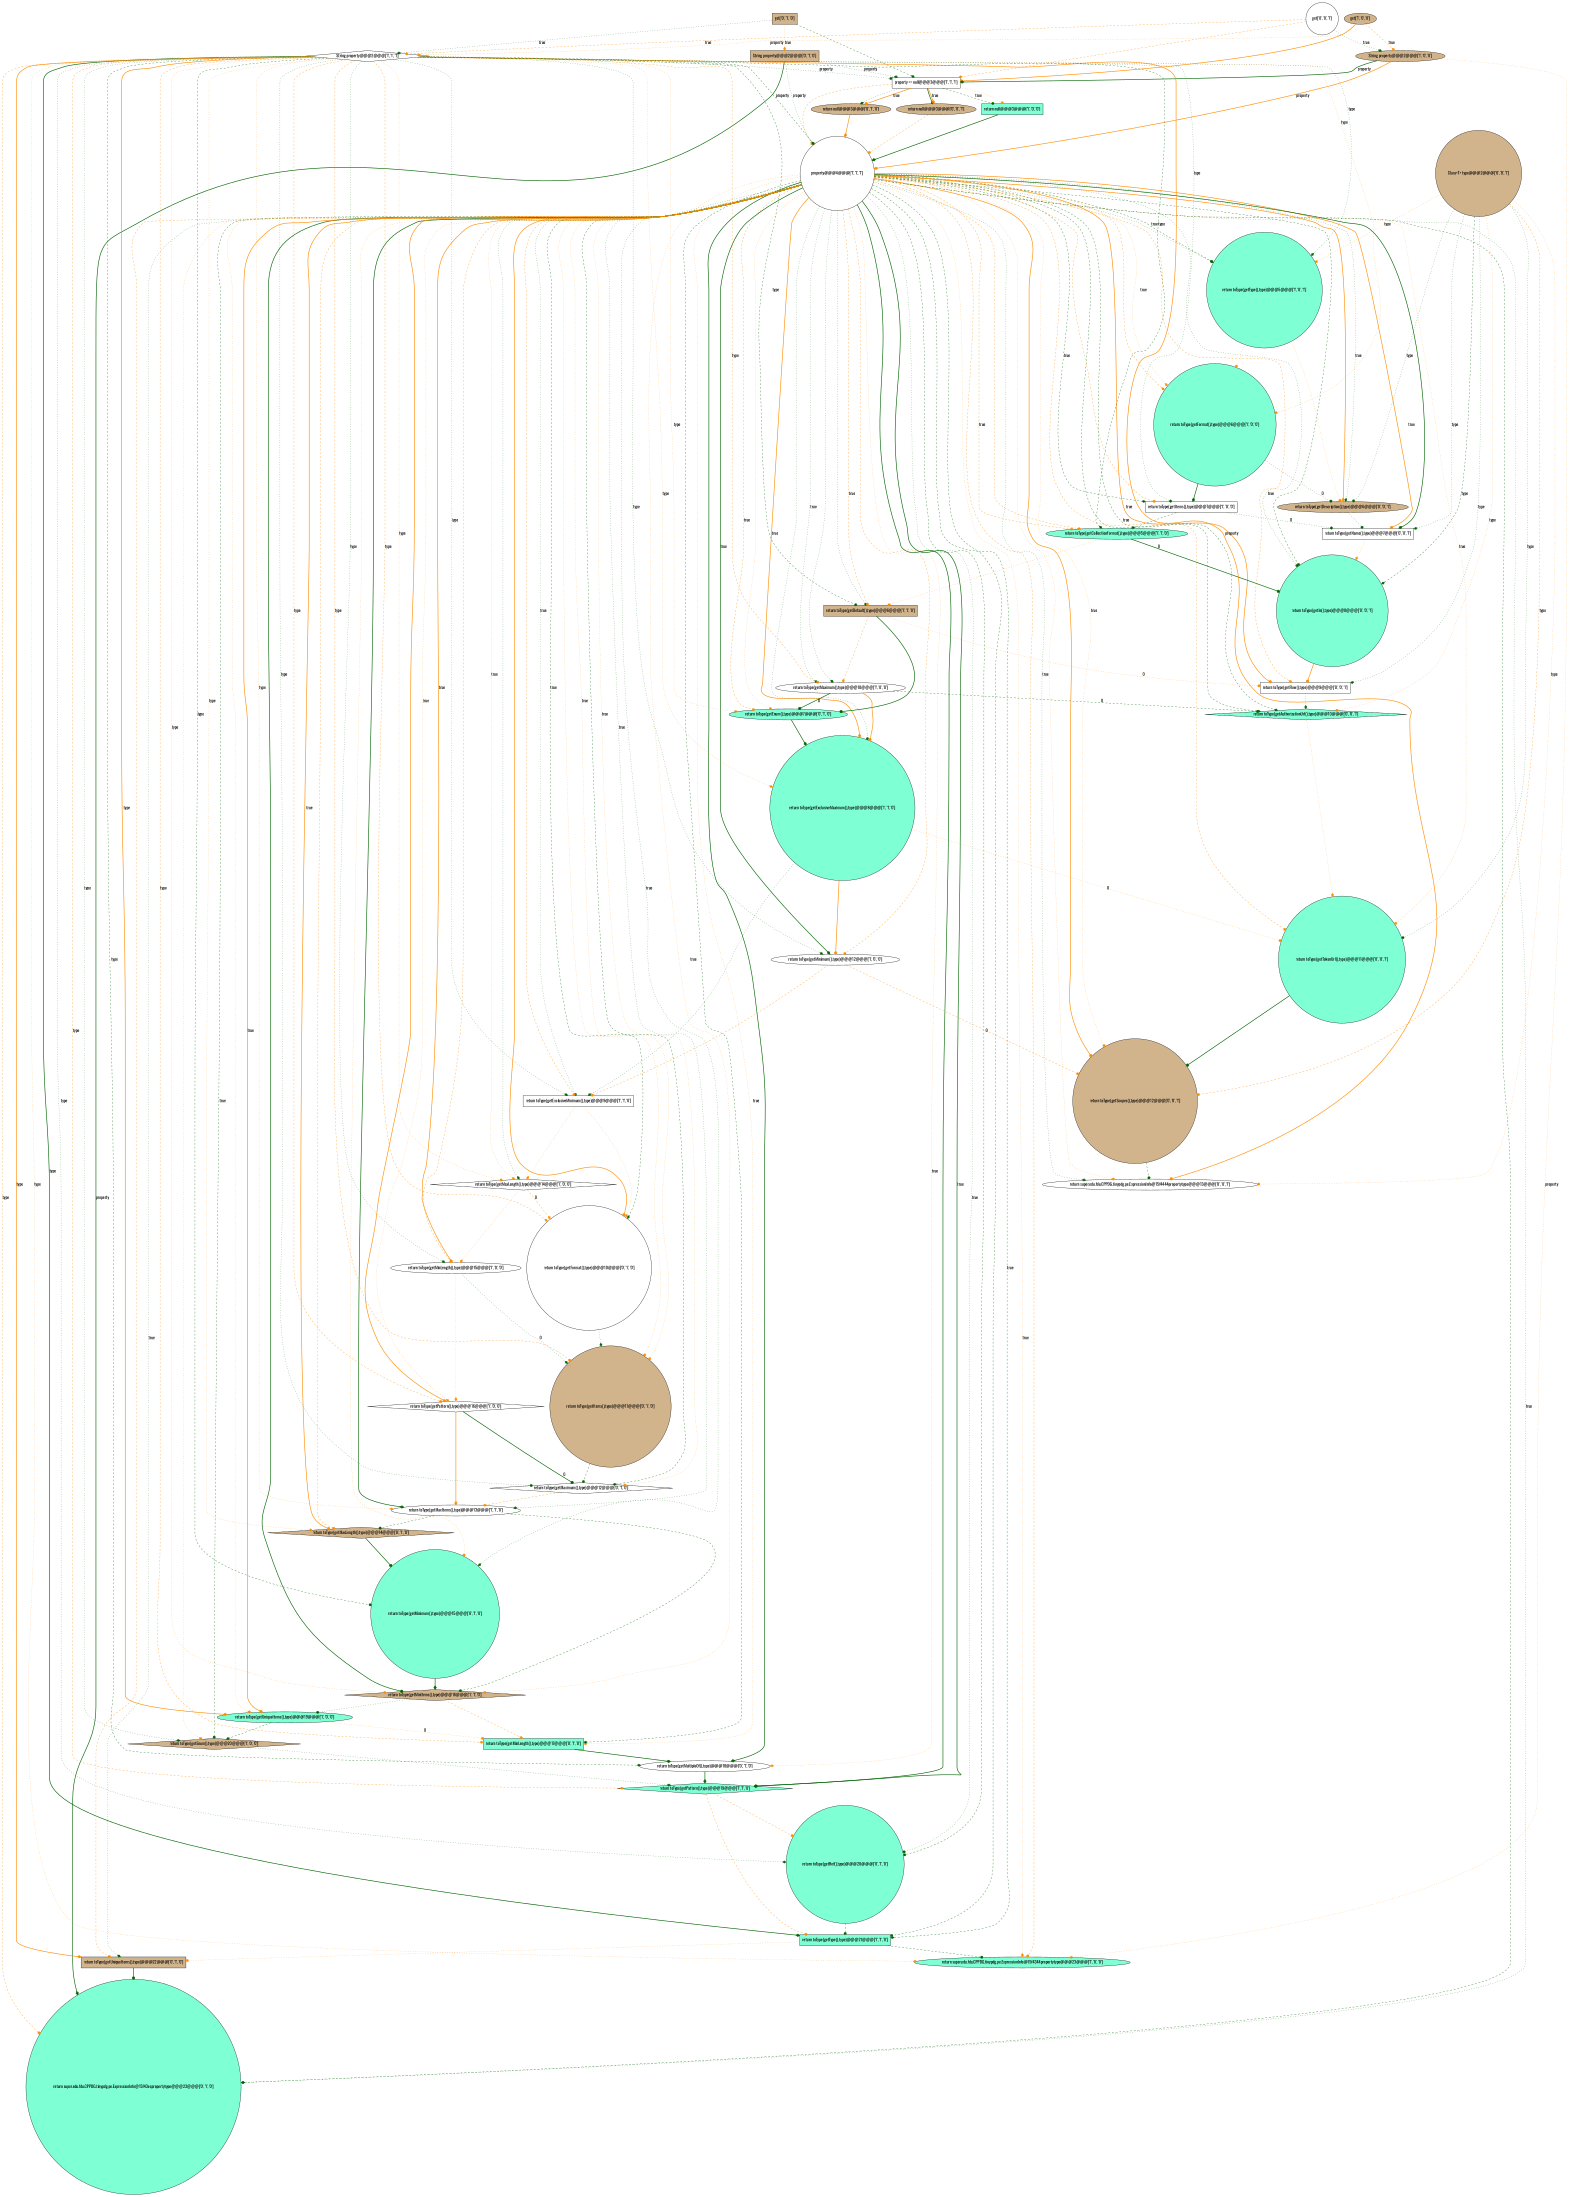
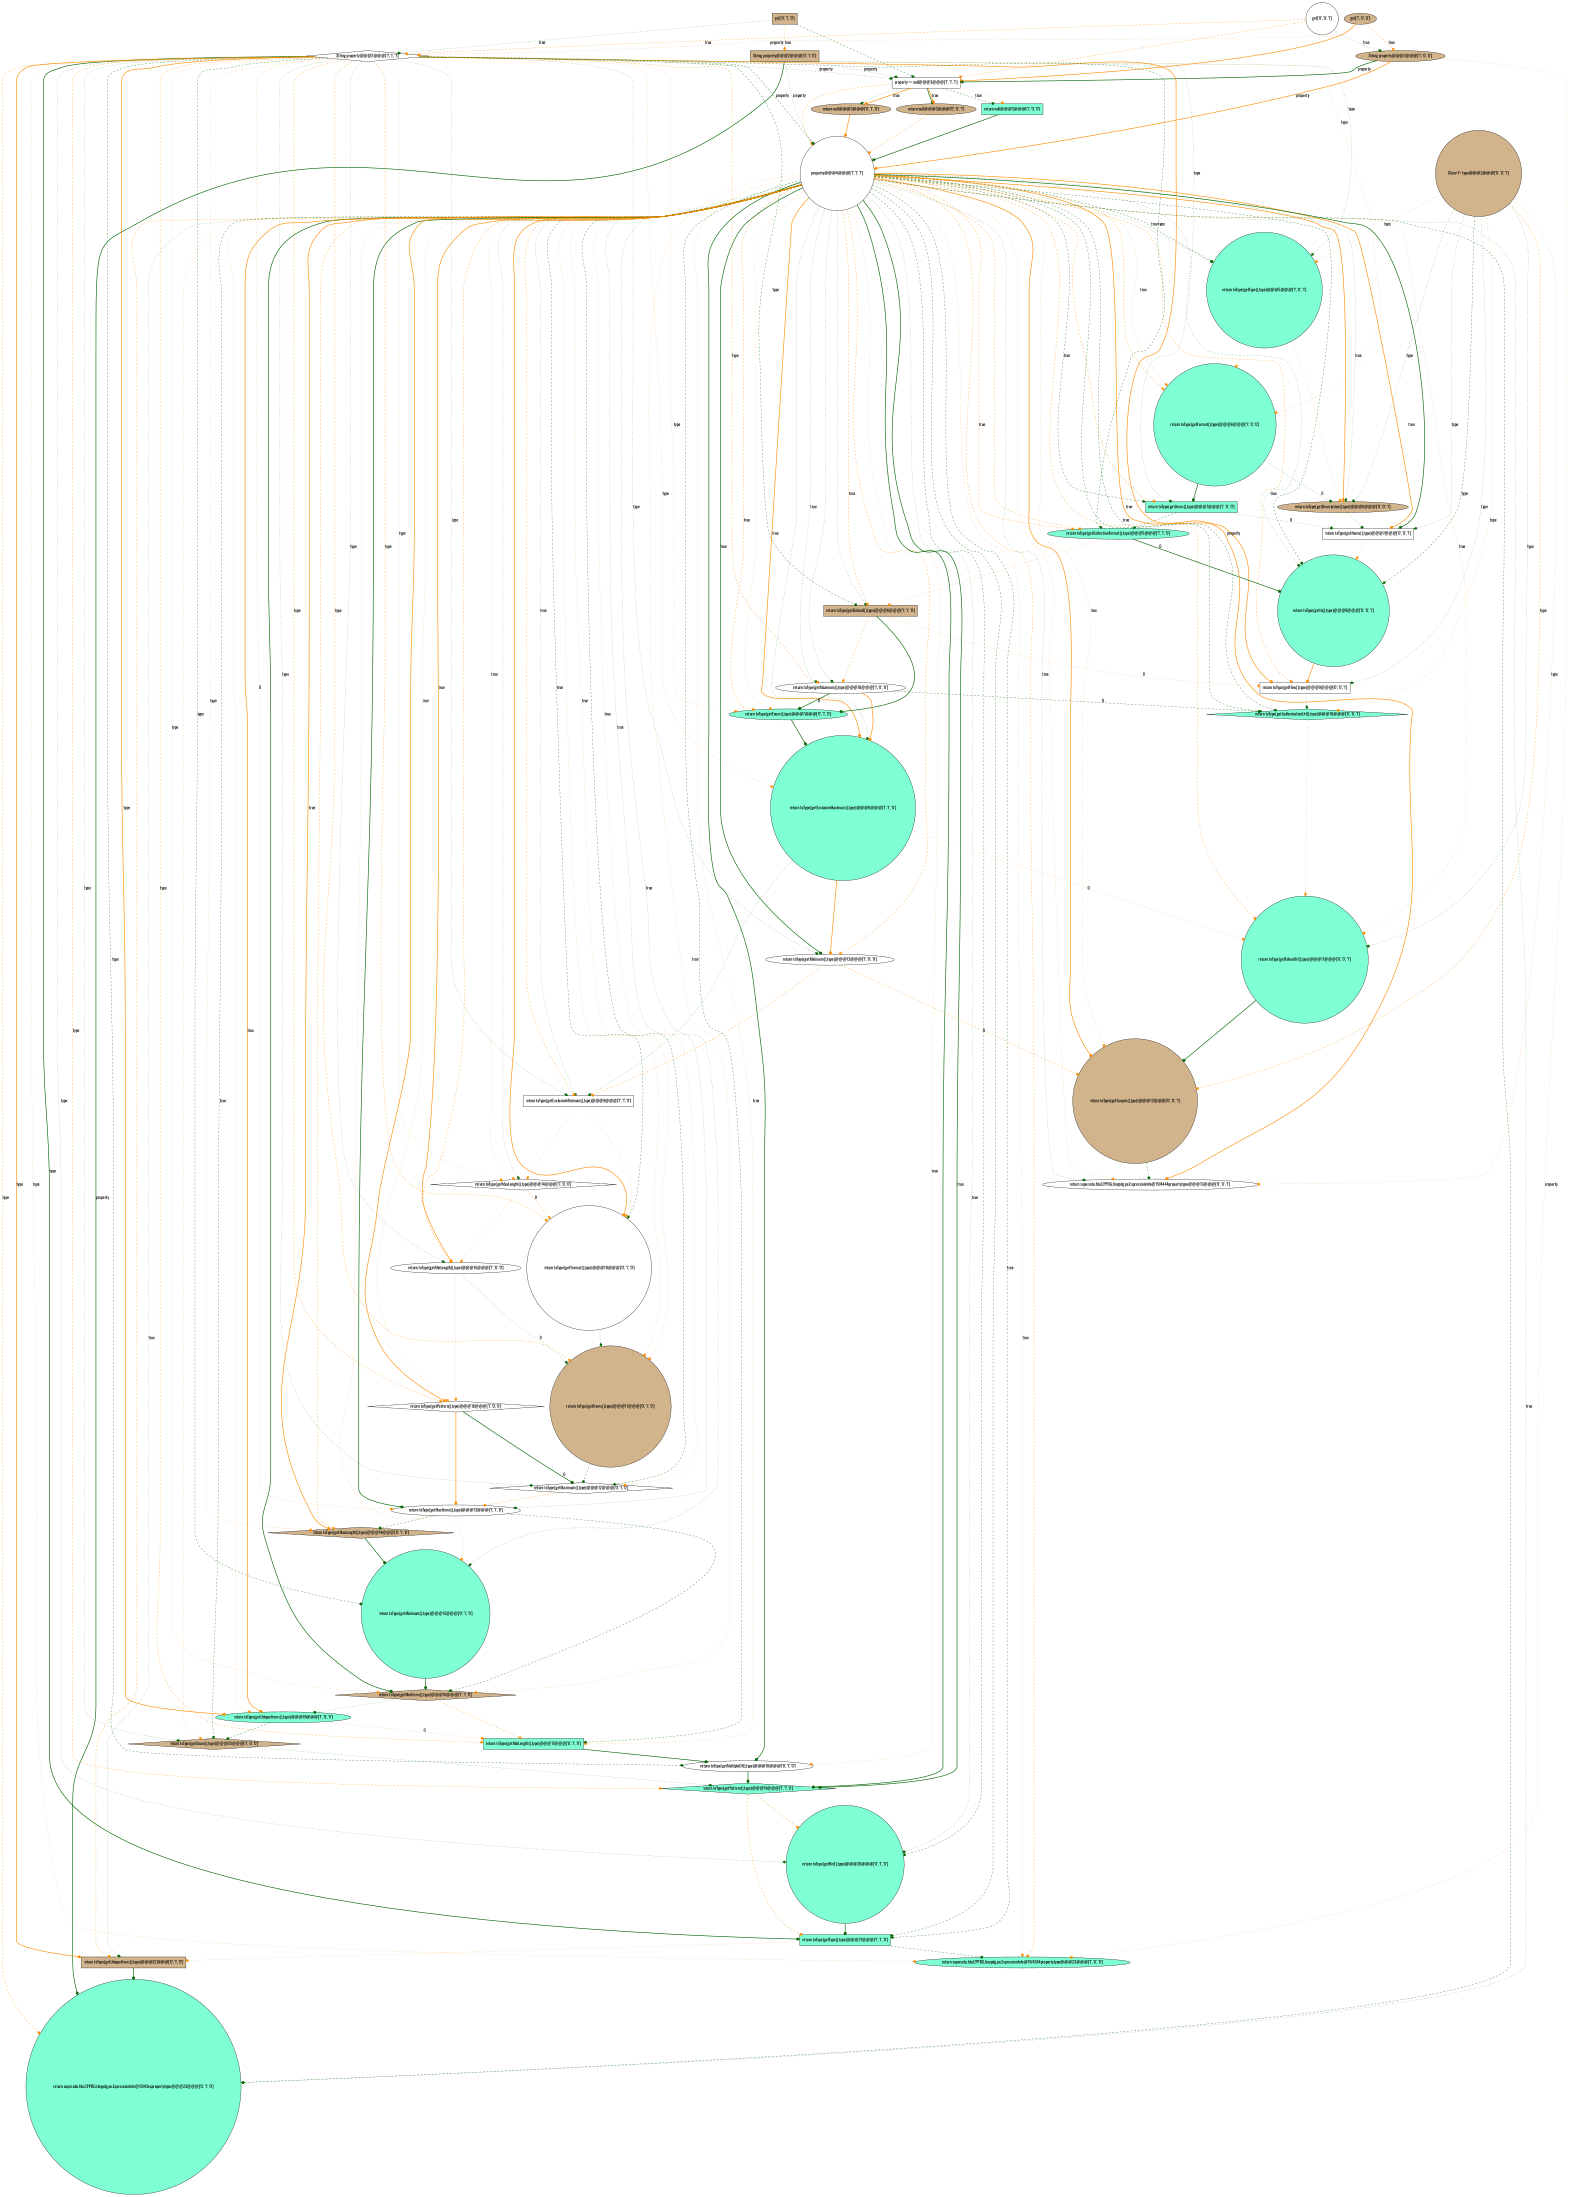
node "return toType(getItems(),type)@@@7@@@['1', '0', '0']": fillcolor white -> aquamarine
edge "String property@@@2@@@['1', '1', '1']" -> "return toType(getMaxItems(),type)@@@13@@@['1', '1', '0']": label "type" -> "0"
edge "return toType(getRef(),type)@@@20@@@['0', '1', '0']" -> "return toType(getType(),type)@@@21@@@['1', '1', '0']": style dashed -> bold
